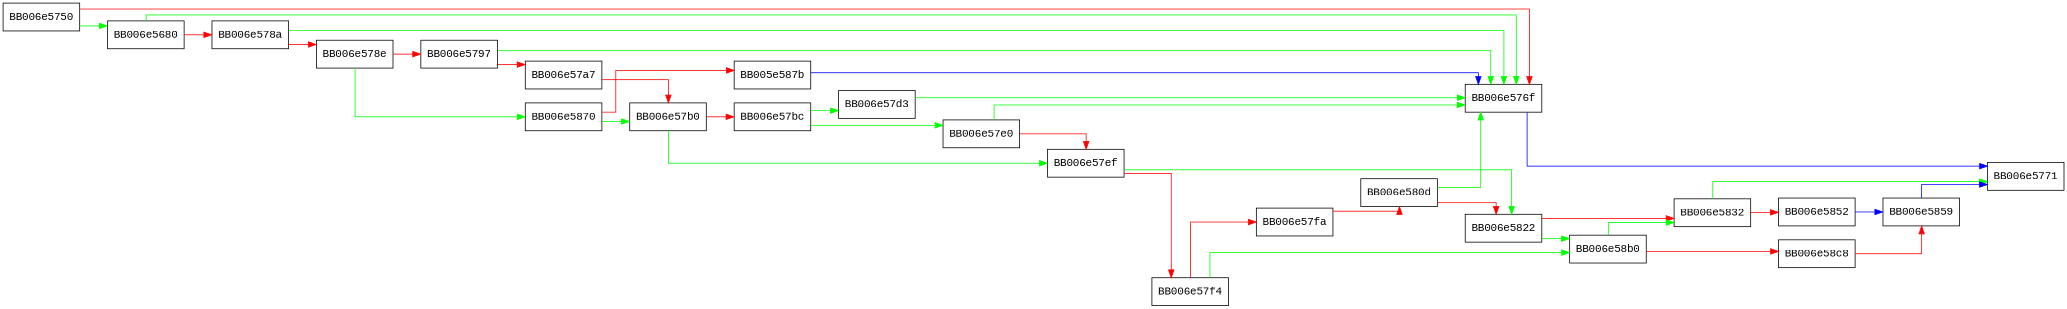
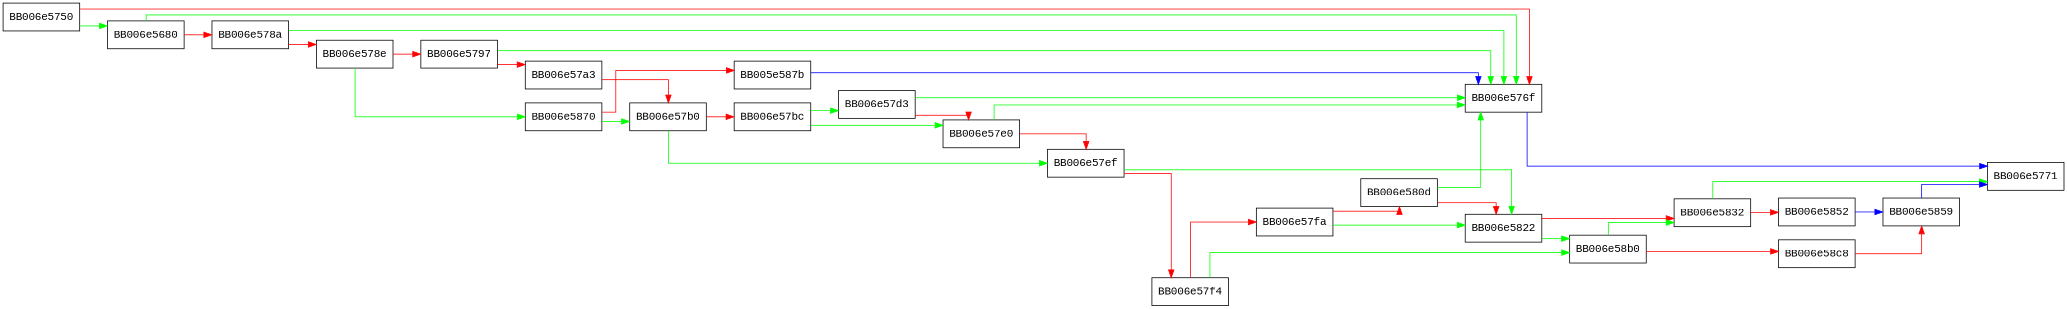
node "BB006e57a7": label "BB006e57a7" -> "BB006e57a3"
edge "BB006e57d3" -> "BB006e57e0": added
edge "BB006e57fa" -> "BB006e5822": added
